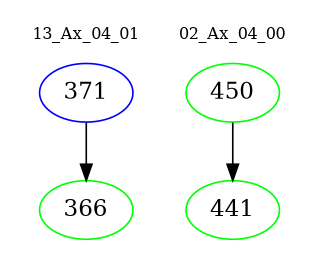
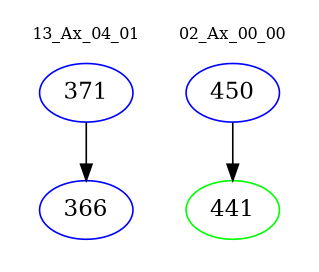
cluster "02_Ax_04_00": label "02_Ax_04_00" -> "02_Ax_00_00"
node "450": color green -> blue
node "366": color green -> blue
